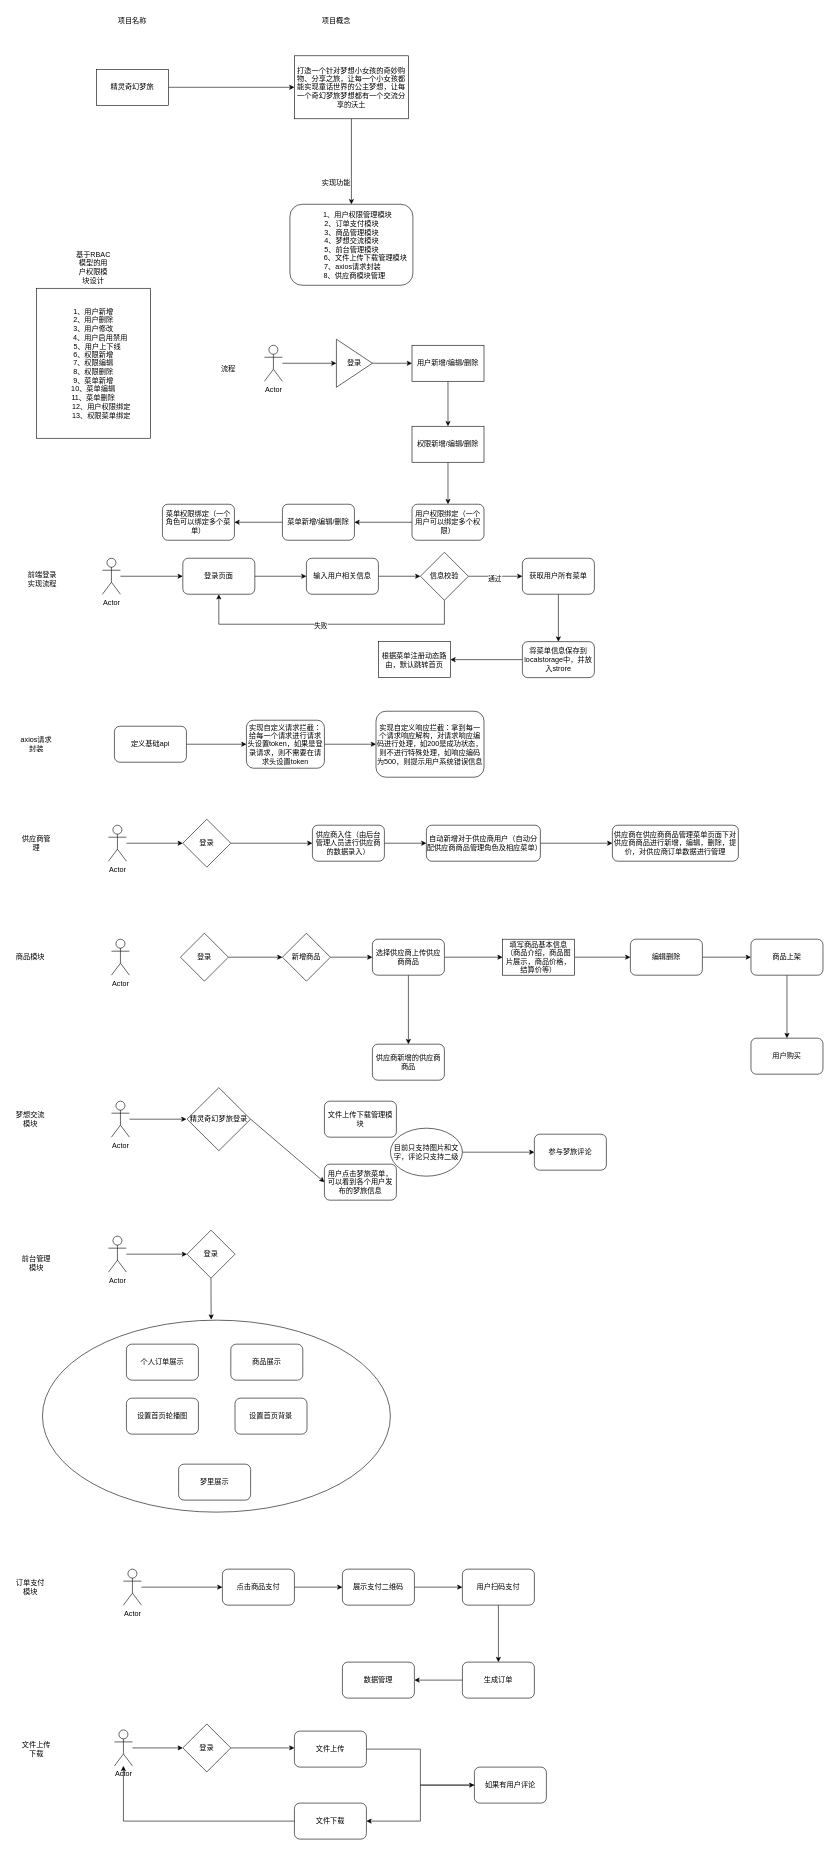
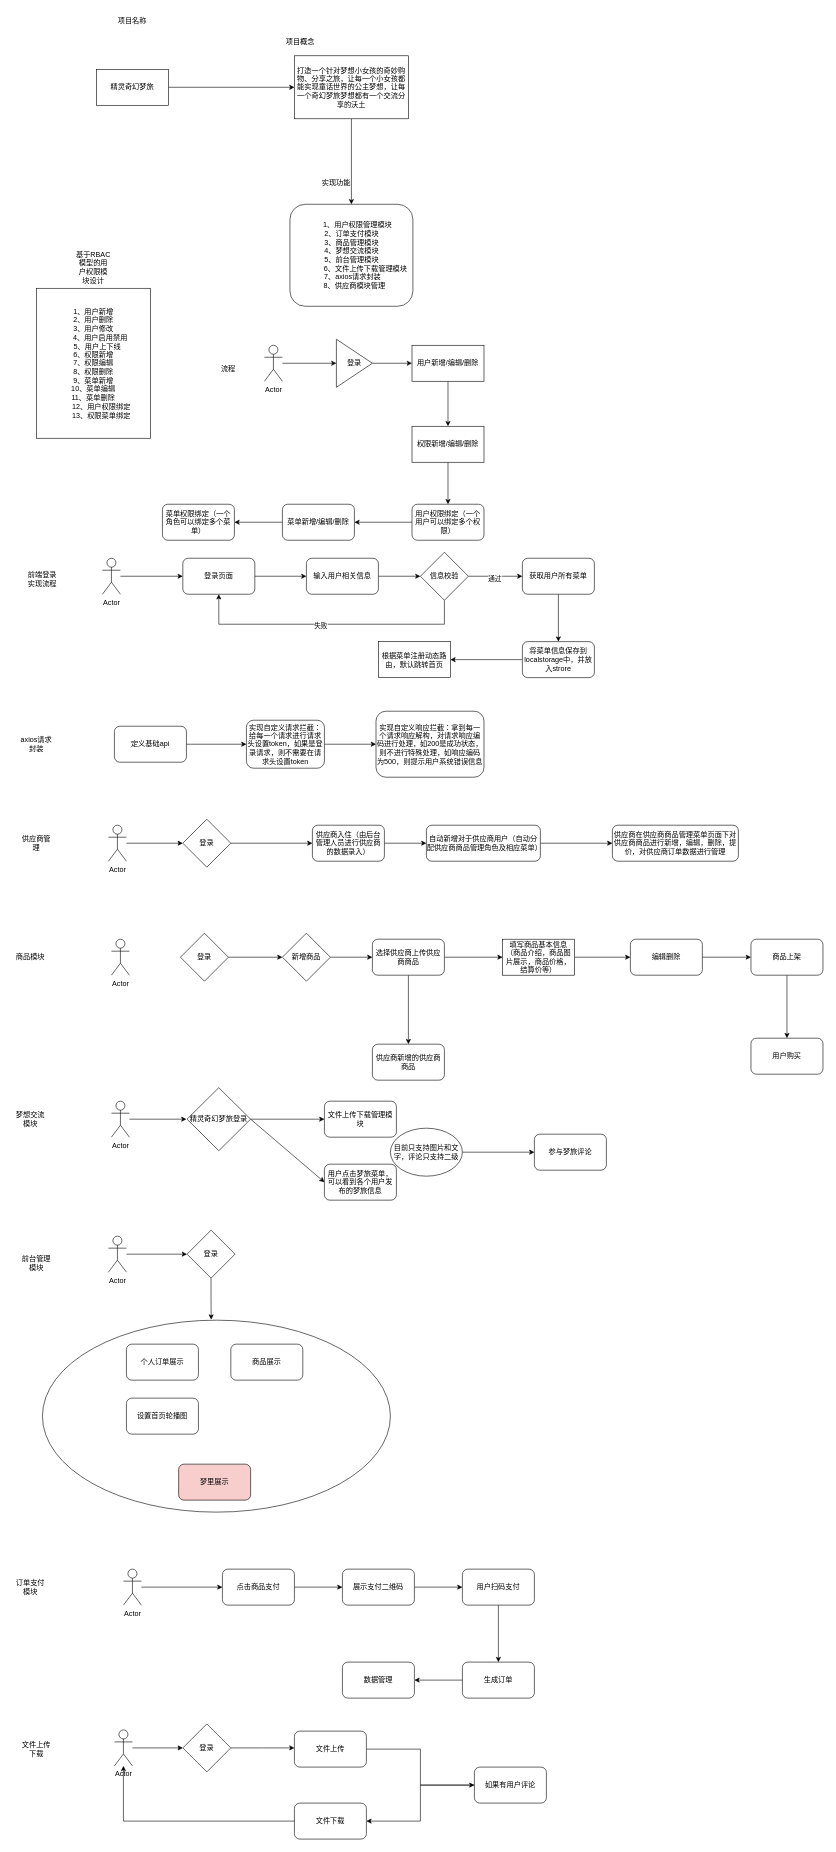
node "项目概念": moved (336, 21) -> (300, 42)
node "1、用户权限管理模块 2、订单支付模块 3、商品管理模块 4、梦想交流模块 5、前台管理模块 6、文件上传下载管理模块 7、axios请求封装 8、供应商模块管理": size 123x81 -> 123x102
edge "精灵奇幻梦旅登录" -> "文件上传下载管理模块": added
node "设置首页背景": removed
node "梦里展示": fillcolor #ffffff -> #f8cecc
